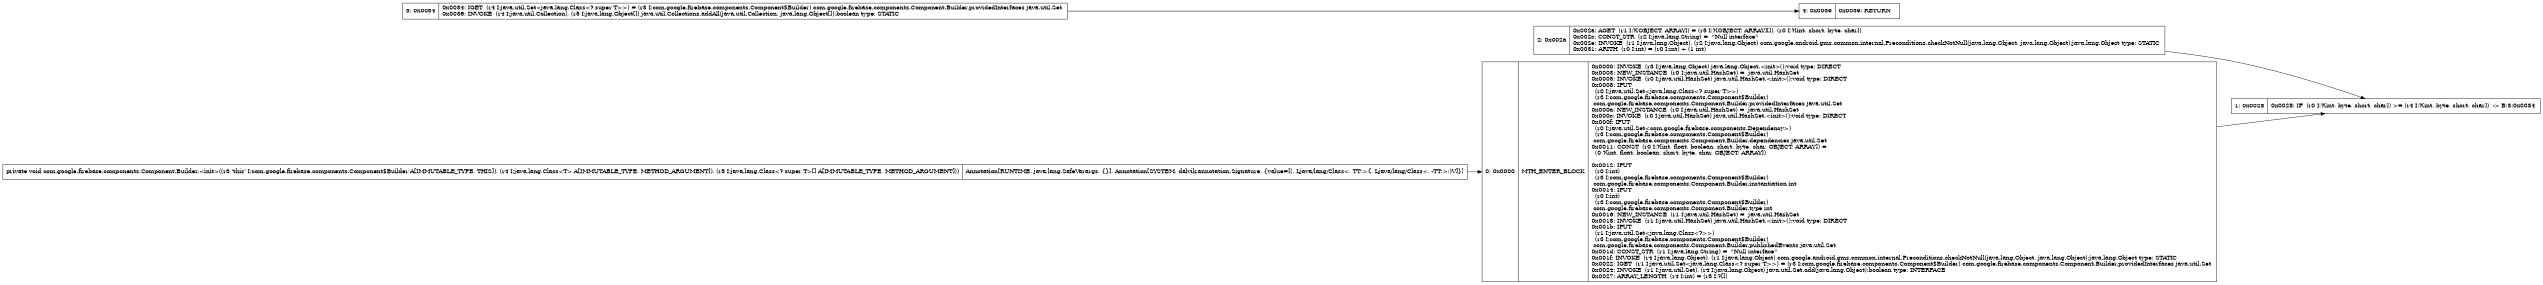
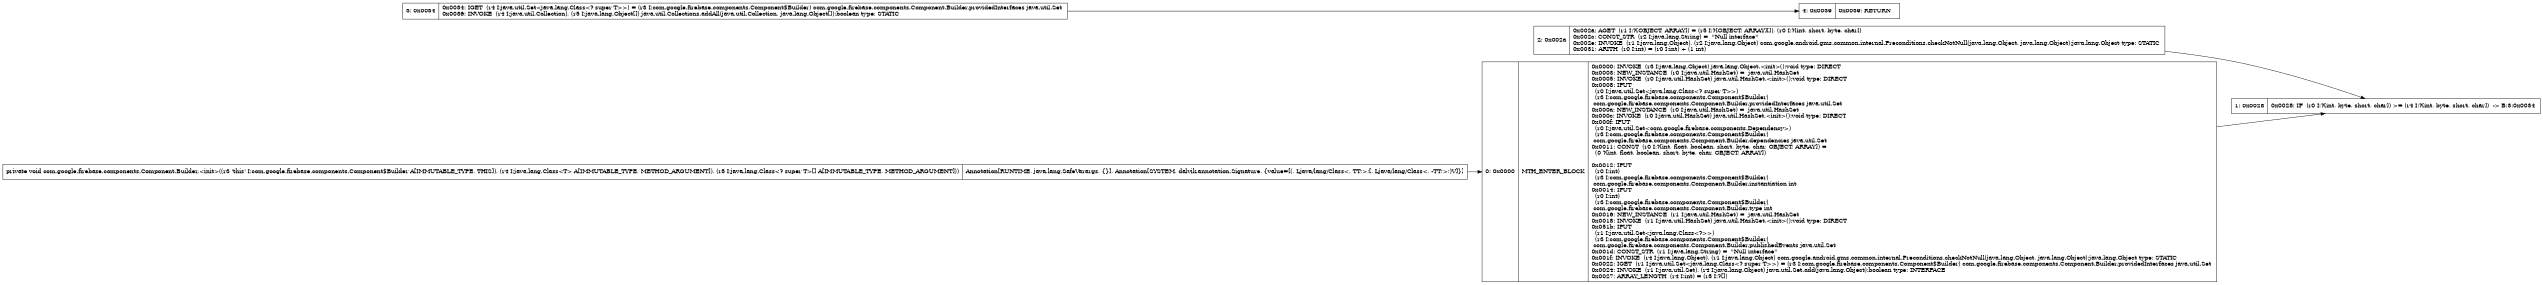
node "0: 0x0000": text "0x001b: IPUT" -> "0x051b: IPUT"
